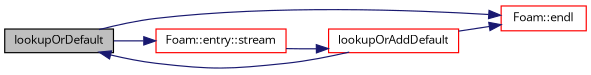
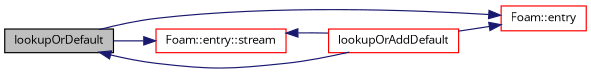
node "Foam::endl": label "Foam::endl" -> "Foam::entry"
edge "Foam::entry::stream" -> "lookupOrAddDefault": reversed
